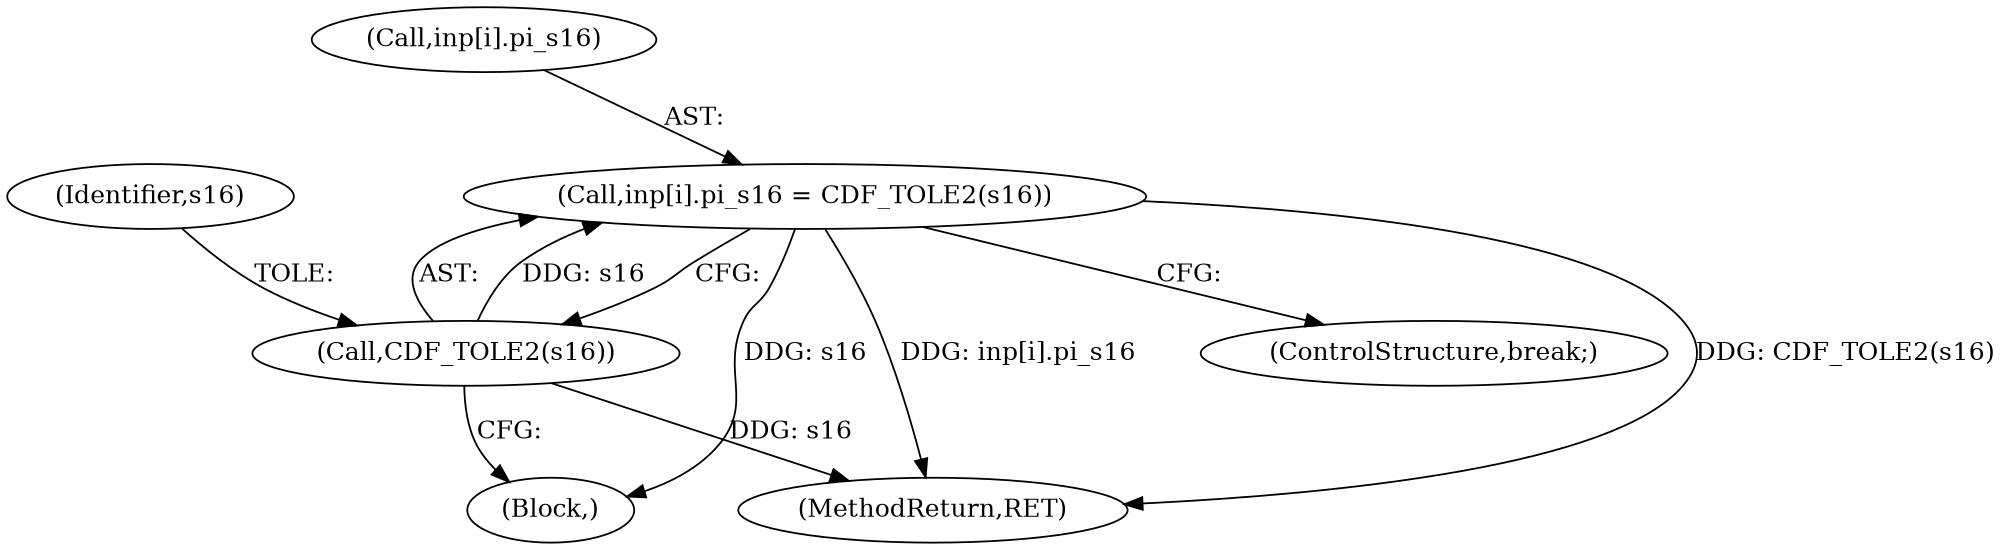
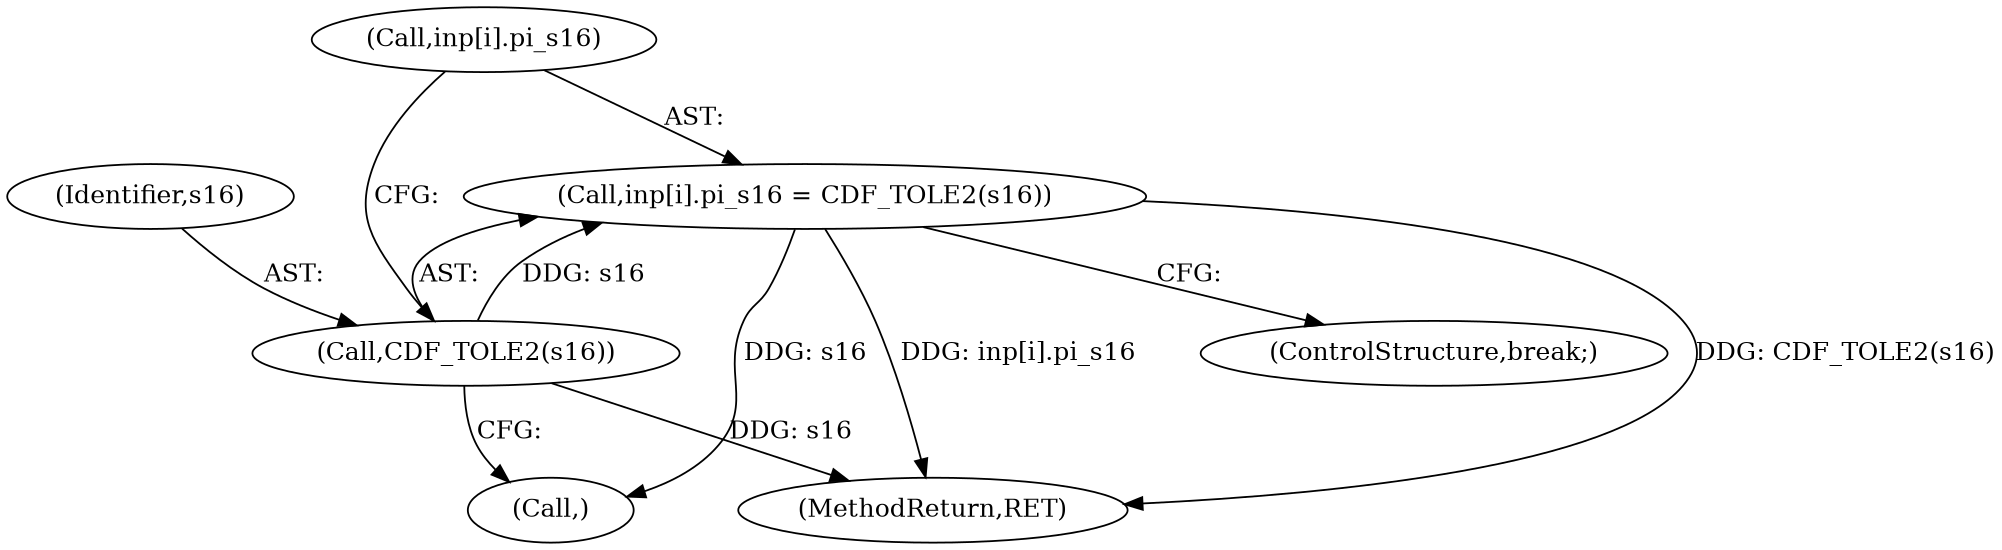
edge "(Identifier,s16)" -> "(Call,CDF_TOLE2(s16))": label "TOLE: " -> "AST: "
edge "(Call,inp[i].pi_s16 = CDF_TOLE2(s16))" -> "(Call,CDF_TOLE2(s16))": now "(Call,inp[i].pi_s16)" -> "(Call,CDF_TOLE2(s16))"
node "(Block,)": label "(Block,)" -> "(Call,)"
